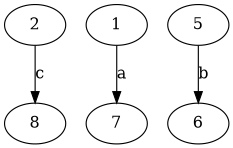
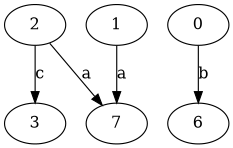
node "5": label "5" -> "0"
edge "2" -> "7": added, label "a"
node "8": label "8" -> "3"
